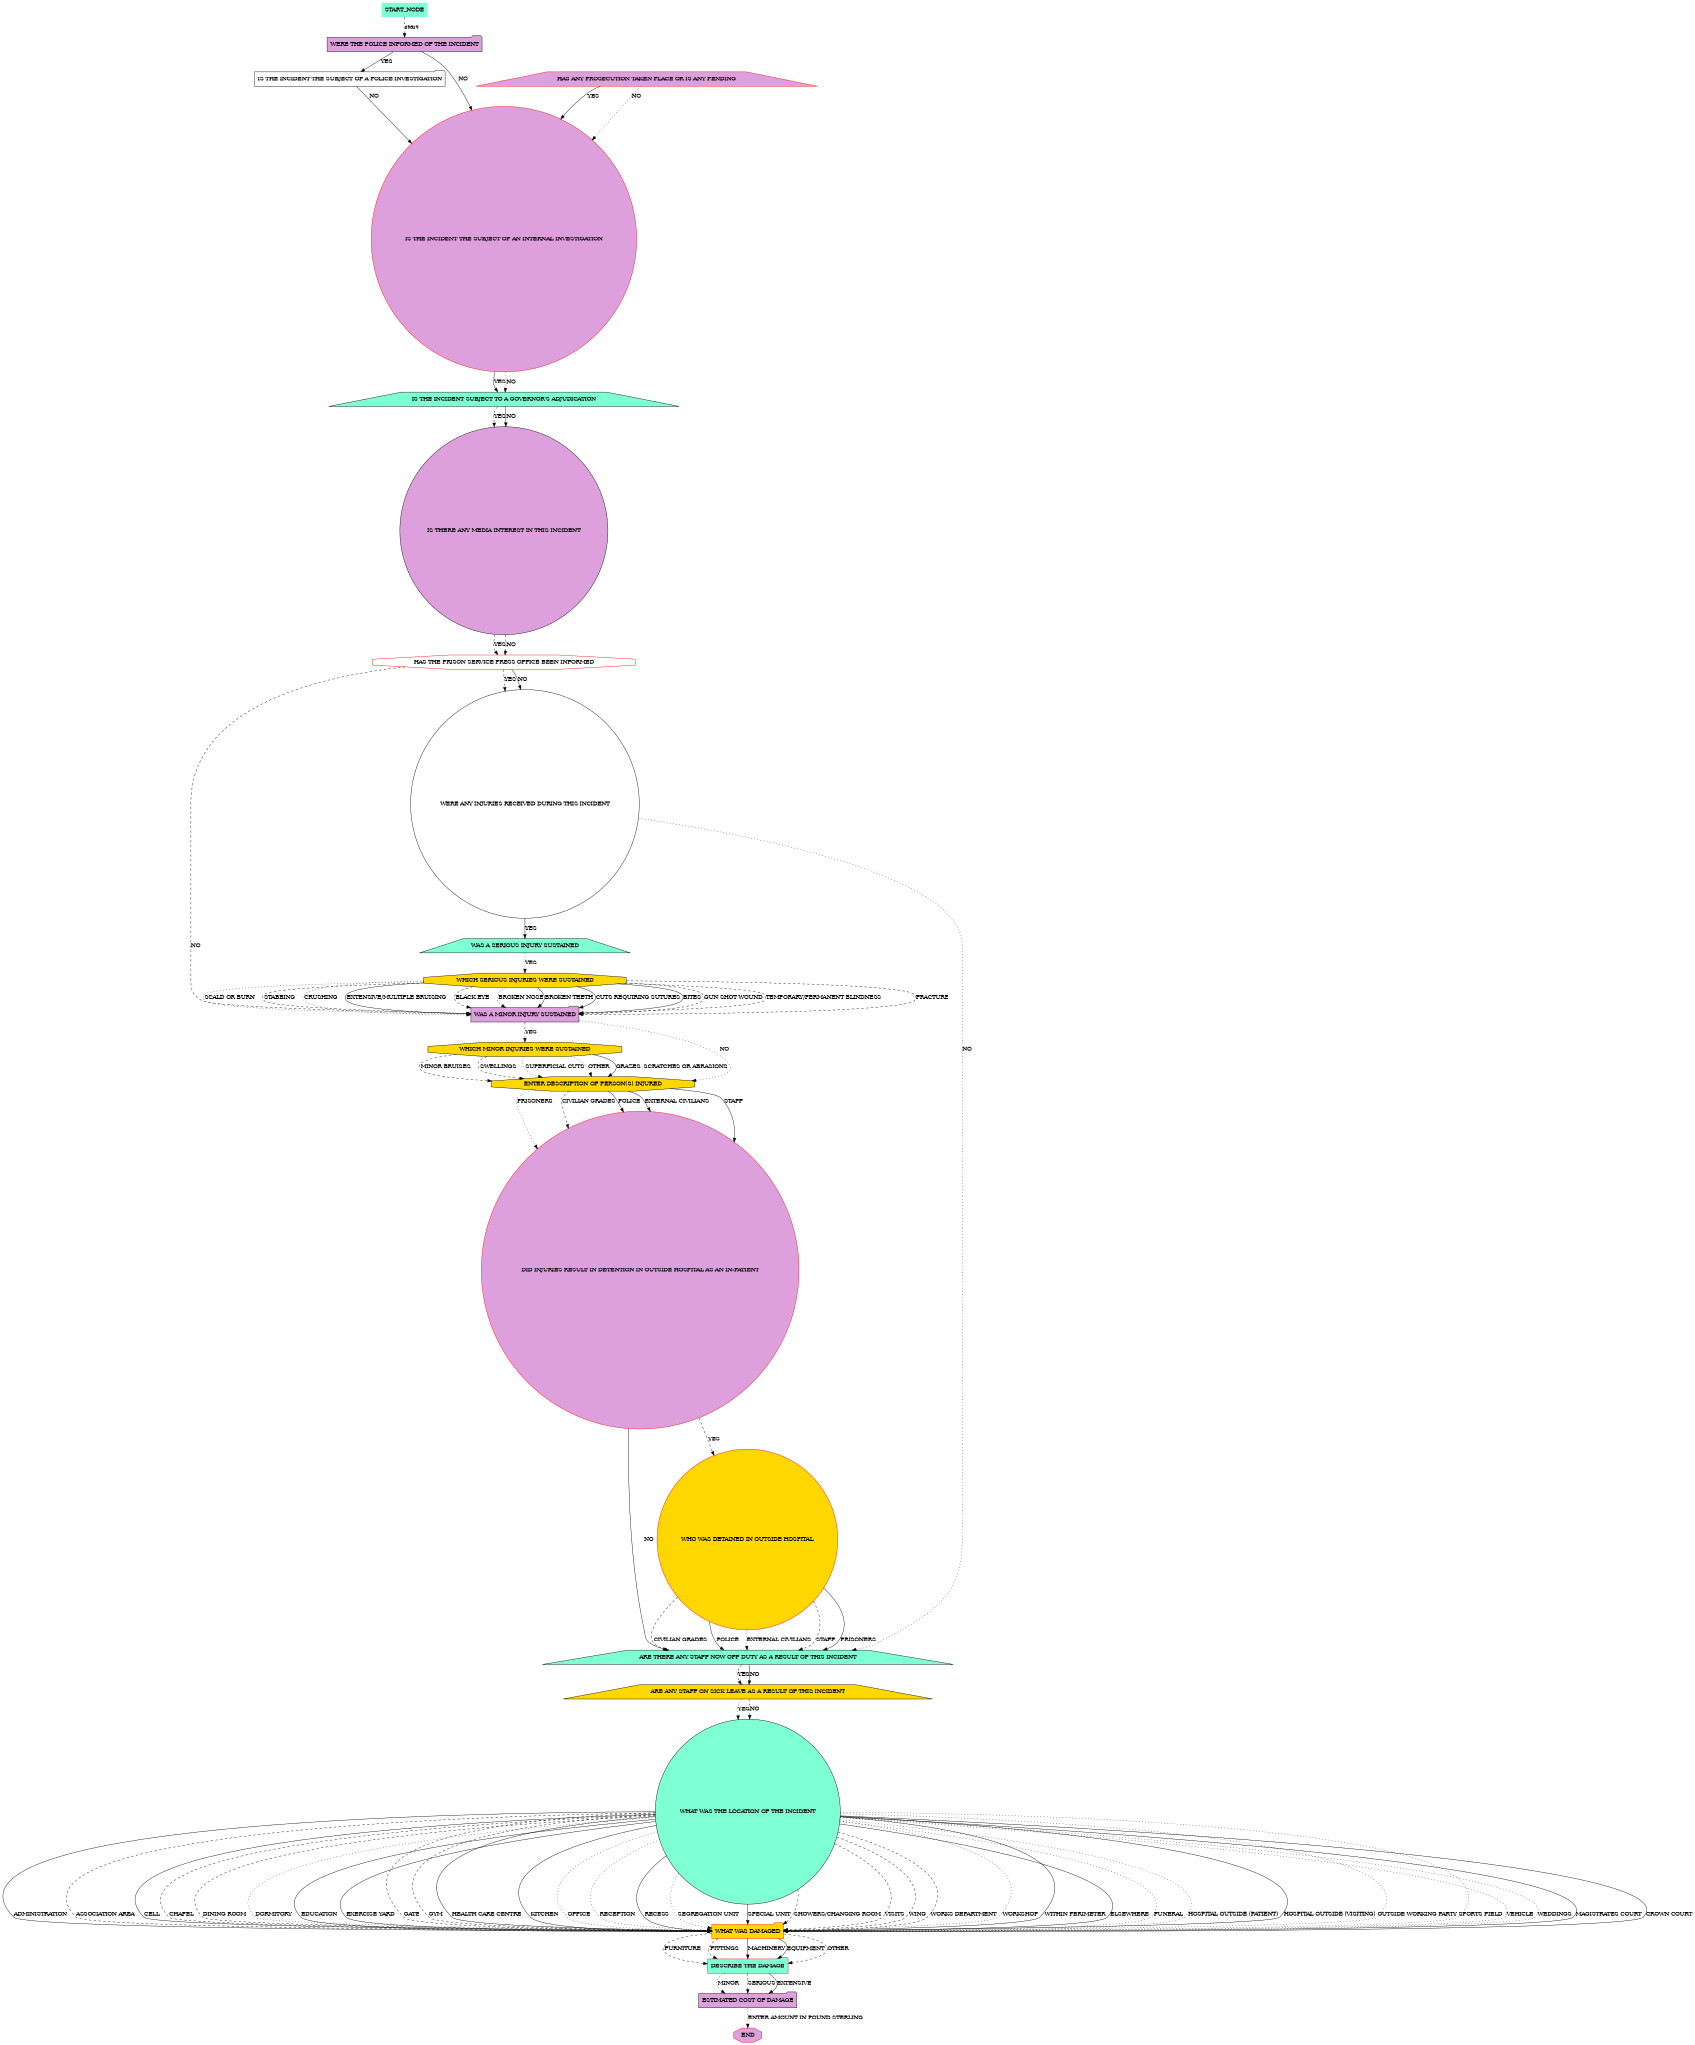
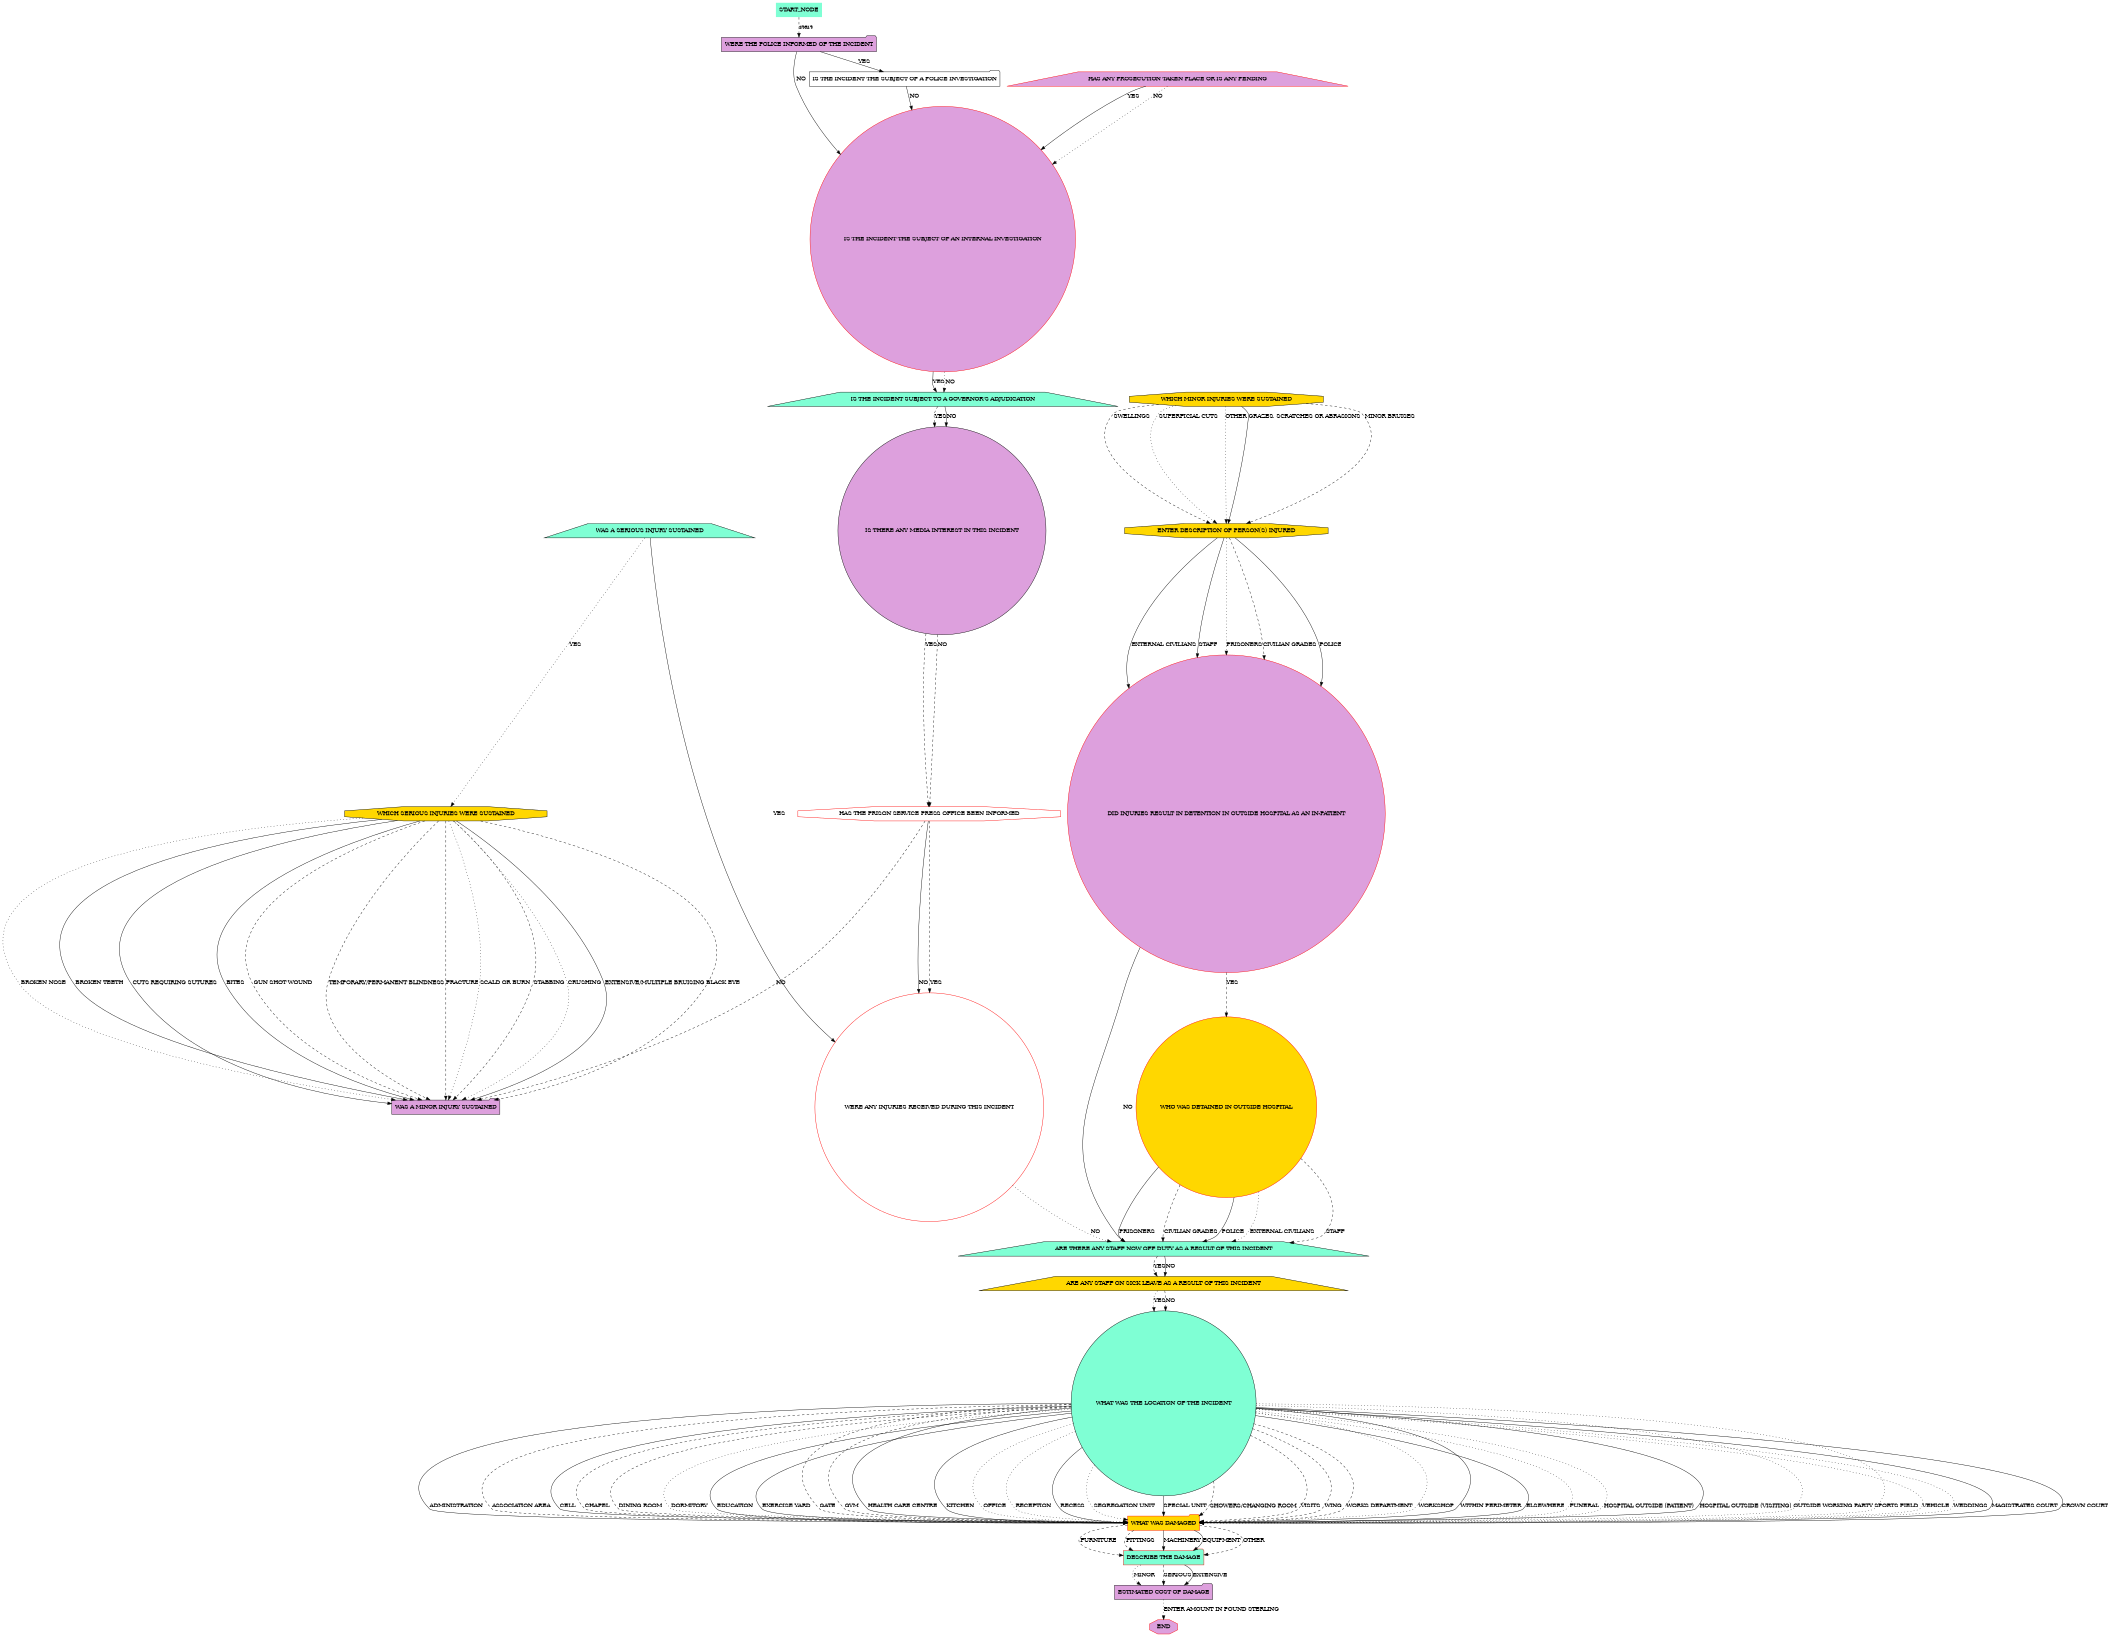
node "WERE ANY INJURIES RECEIVED DURING THIS INCIDENT": color black -> red
edge "WERE ANY INJURIES RECEIVED DURING THIS INCIDENT" -> "WAS A SERIOUS INJURY SUSTAINED": reversed
edge "WAS A MINOR INJURY SUSTAINED" -> "WHICH MINOR INJURIES WERE SUSTAINED": removed, label "YES"
edge "WAS A MINOR INJURY SUSTAINED" -> "ENTER DESCRIPTION OF PERSON(S) INJURED": removed, label "NO"
